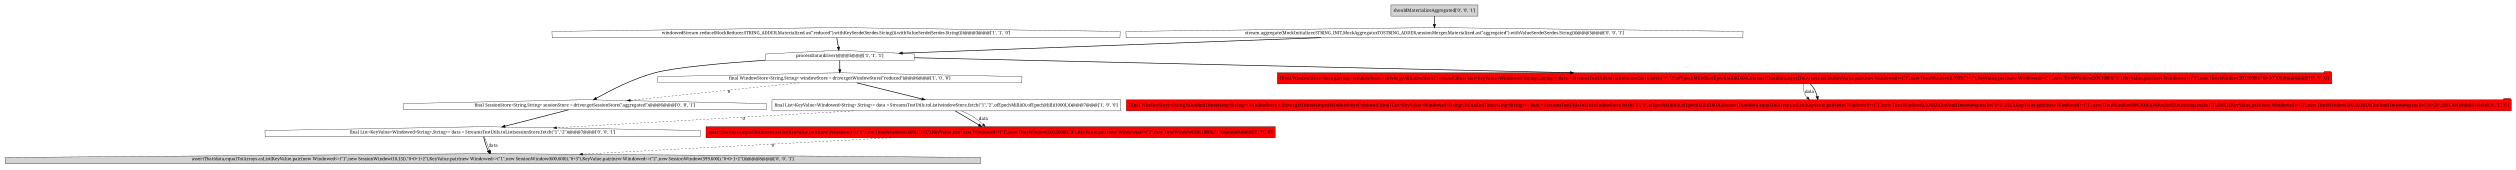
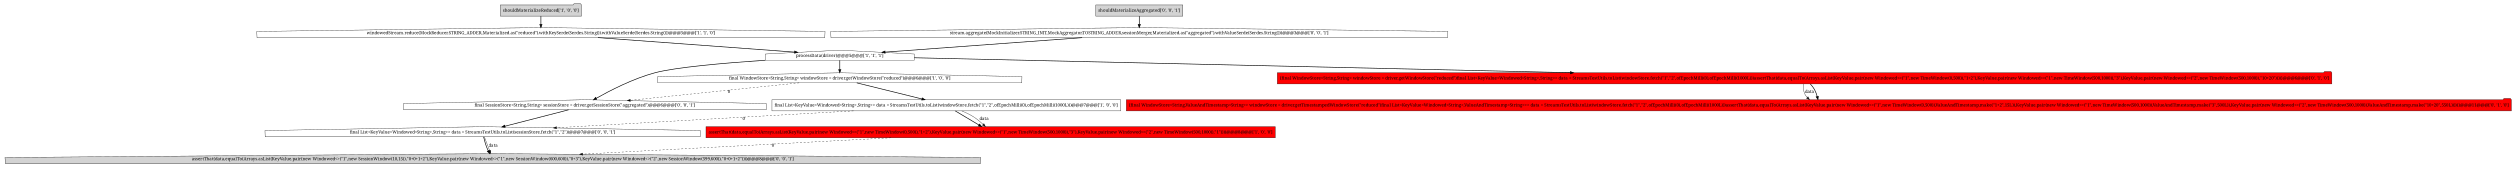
node "shouldMaterializeReduced['1', '0', '0']": added
